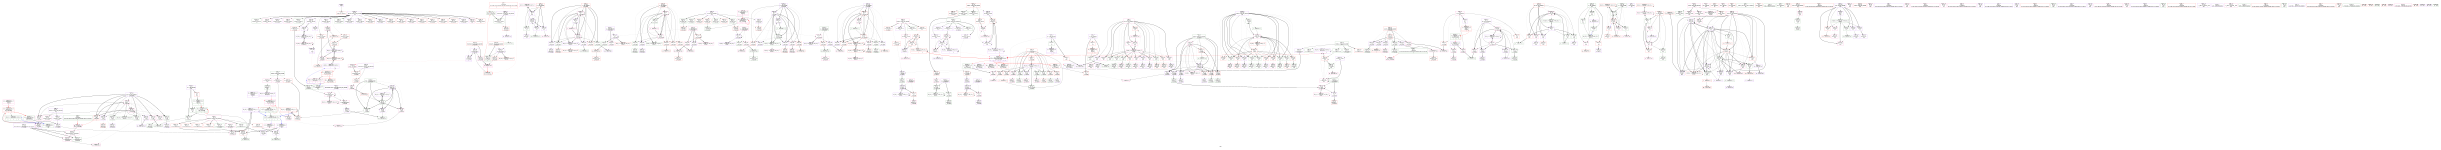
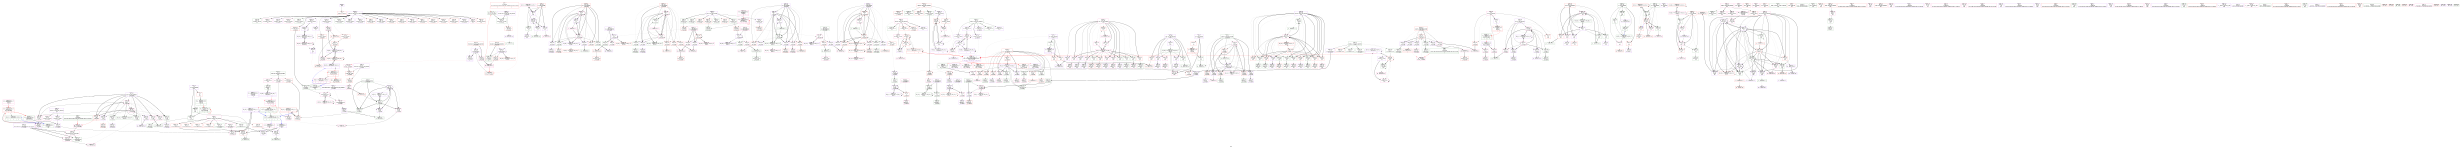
node "NodeID: 212": added
node "NodeID: 248": added
